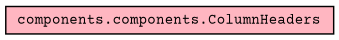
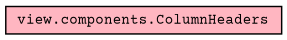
node "components.components.ColumnHeaders": label "components.components.ColumnHeaders" -> "view.components.ColumnHeaders"
